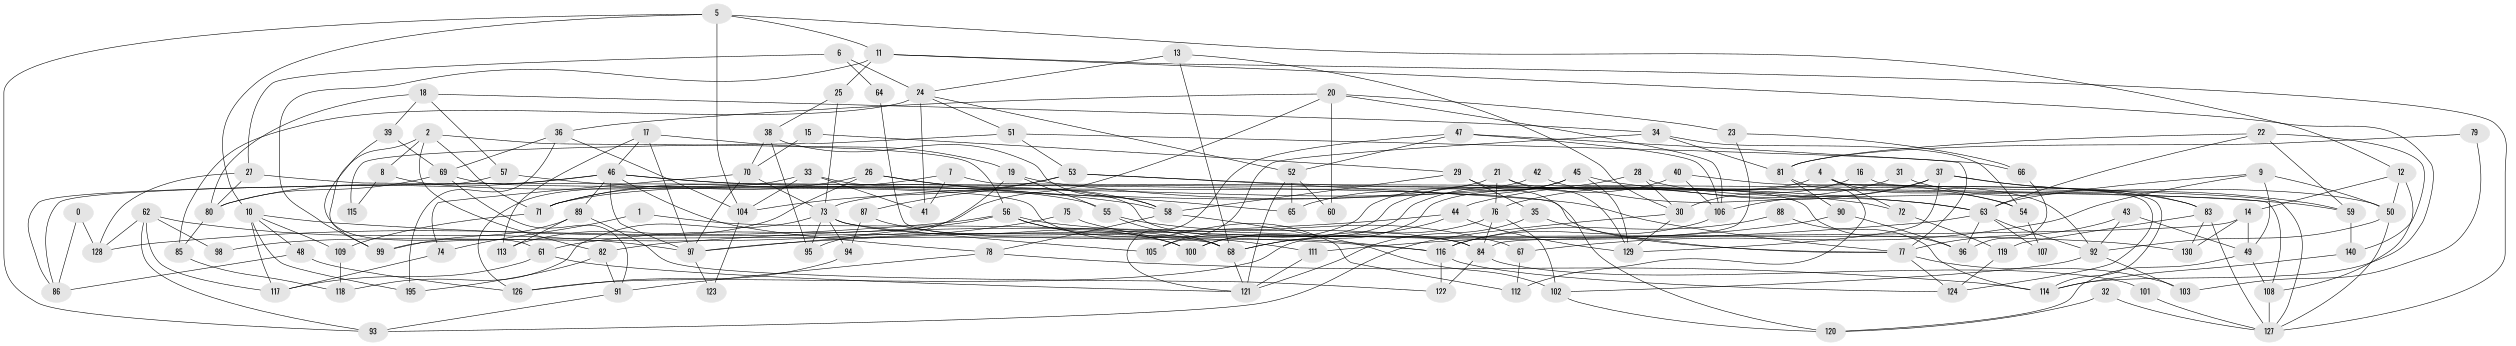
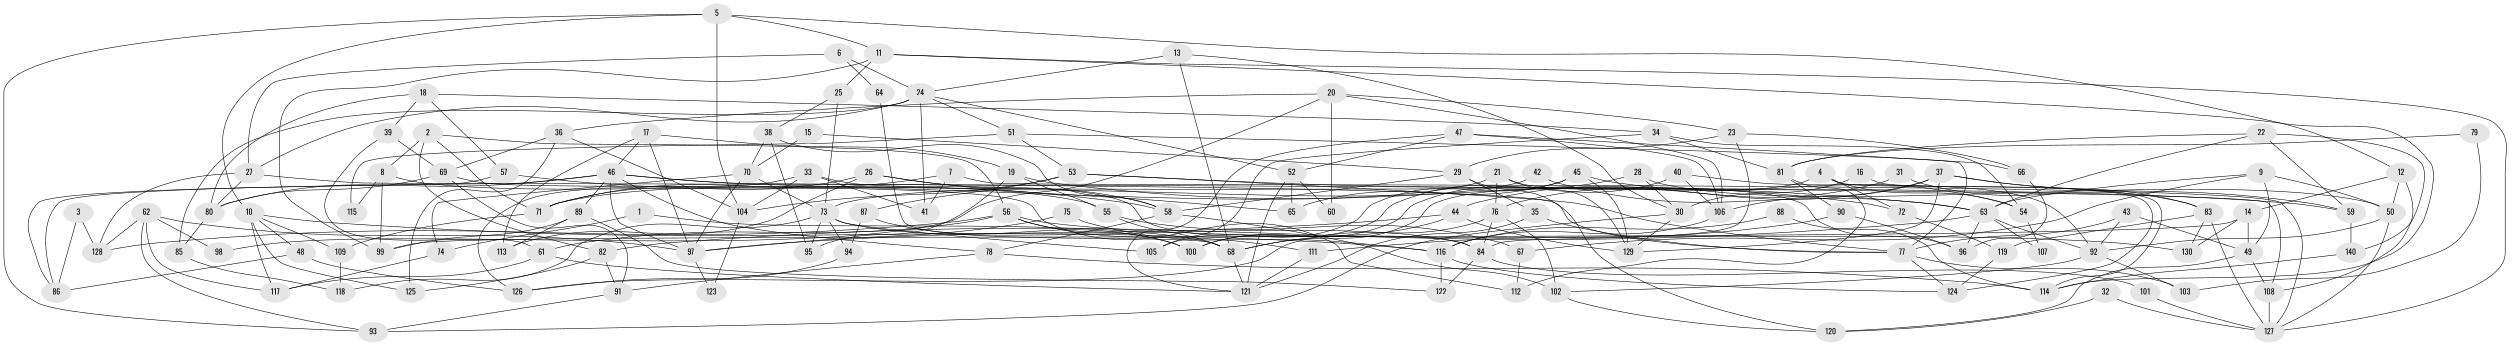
edge "24" -- "27": added
edge "23" -- "29": added
edge "2" -- "99": now "8" -- "99"
node "0": label "0" -> "3"
node "195": label "195" -> "125"
